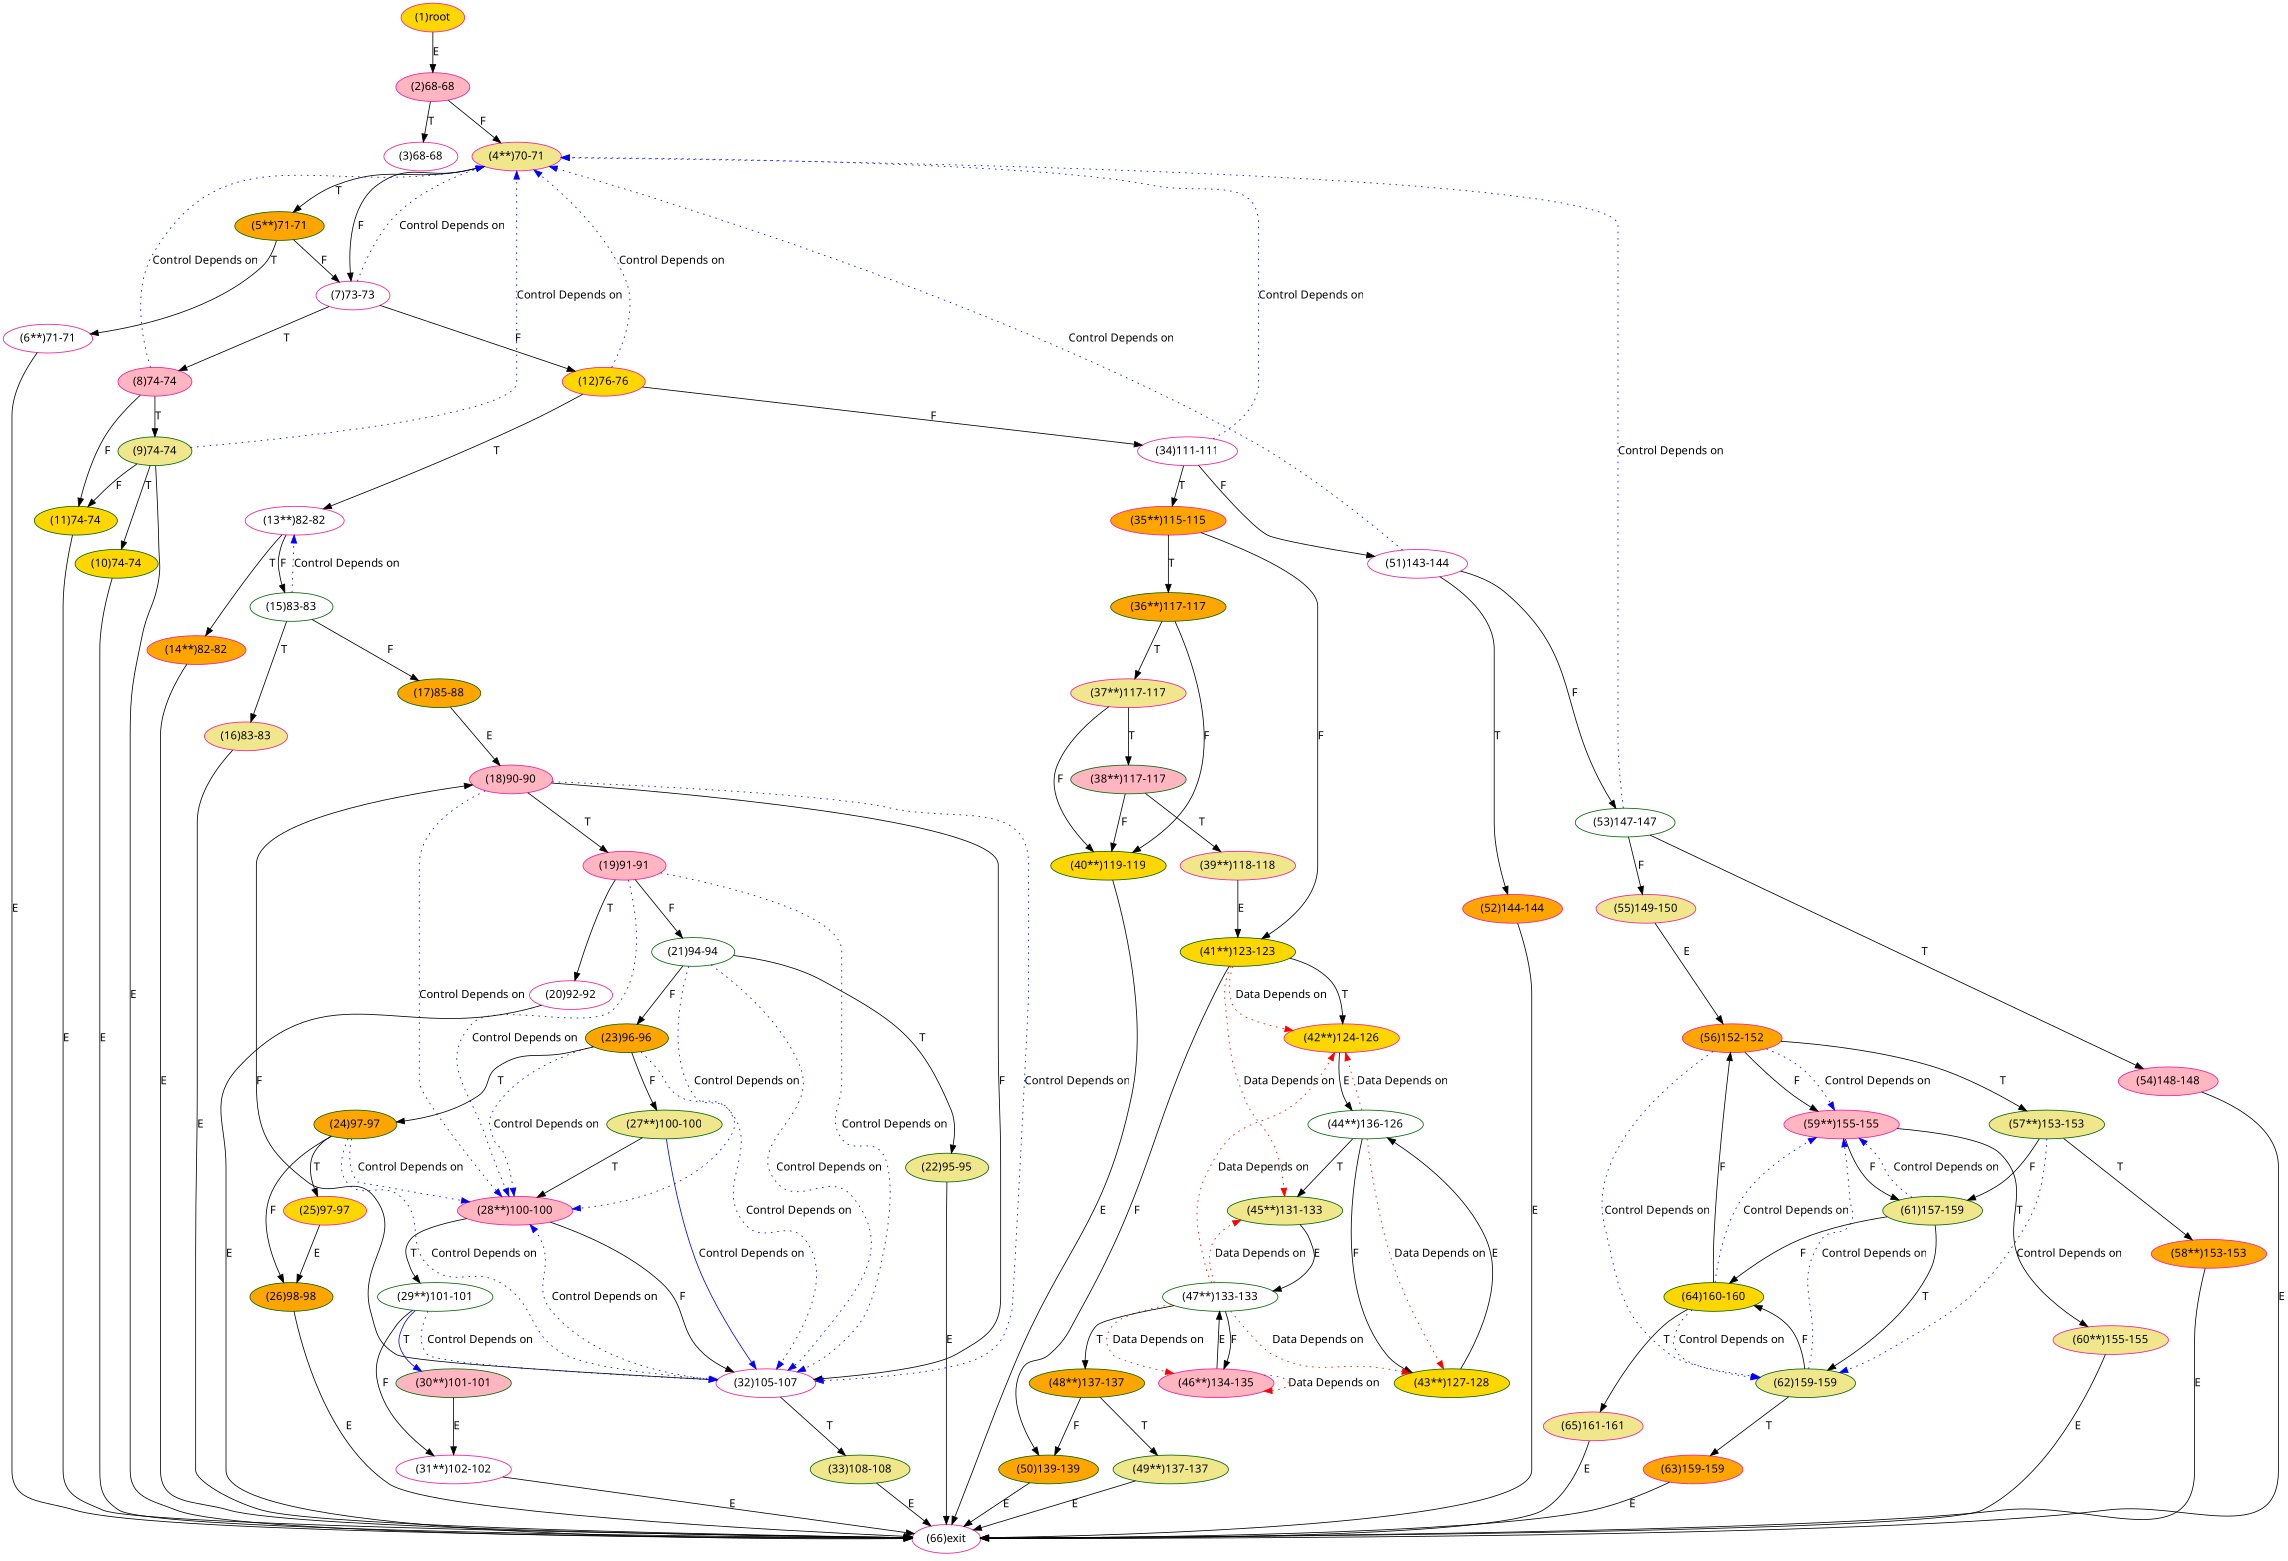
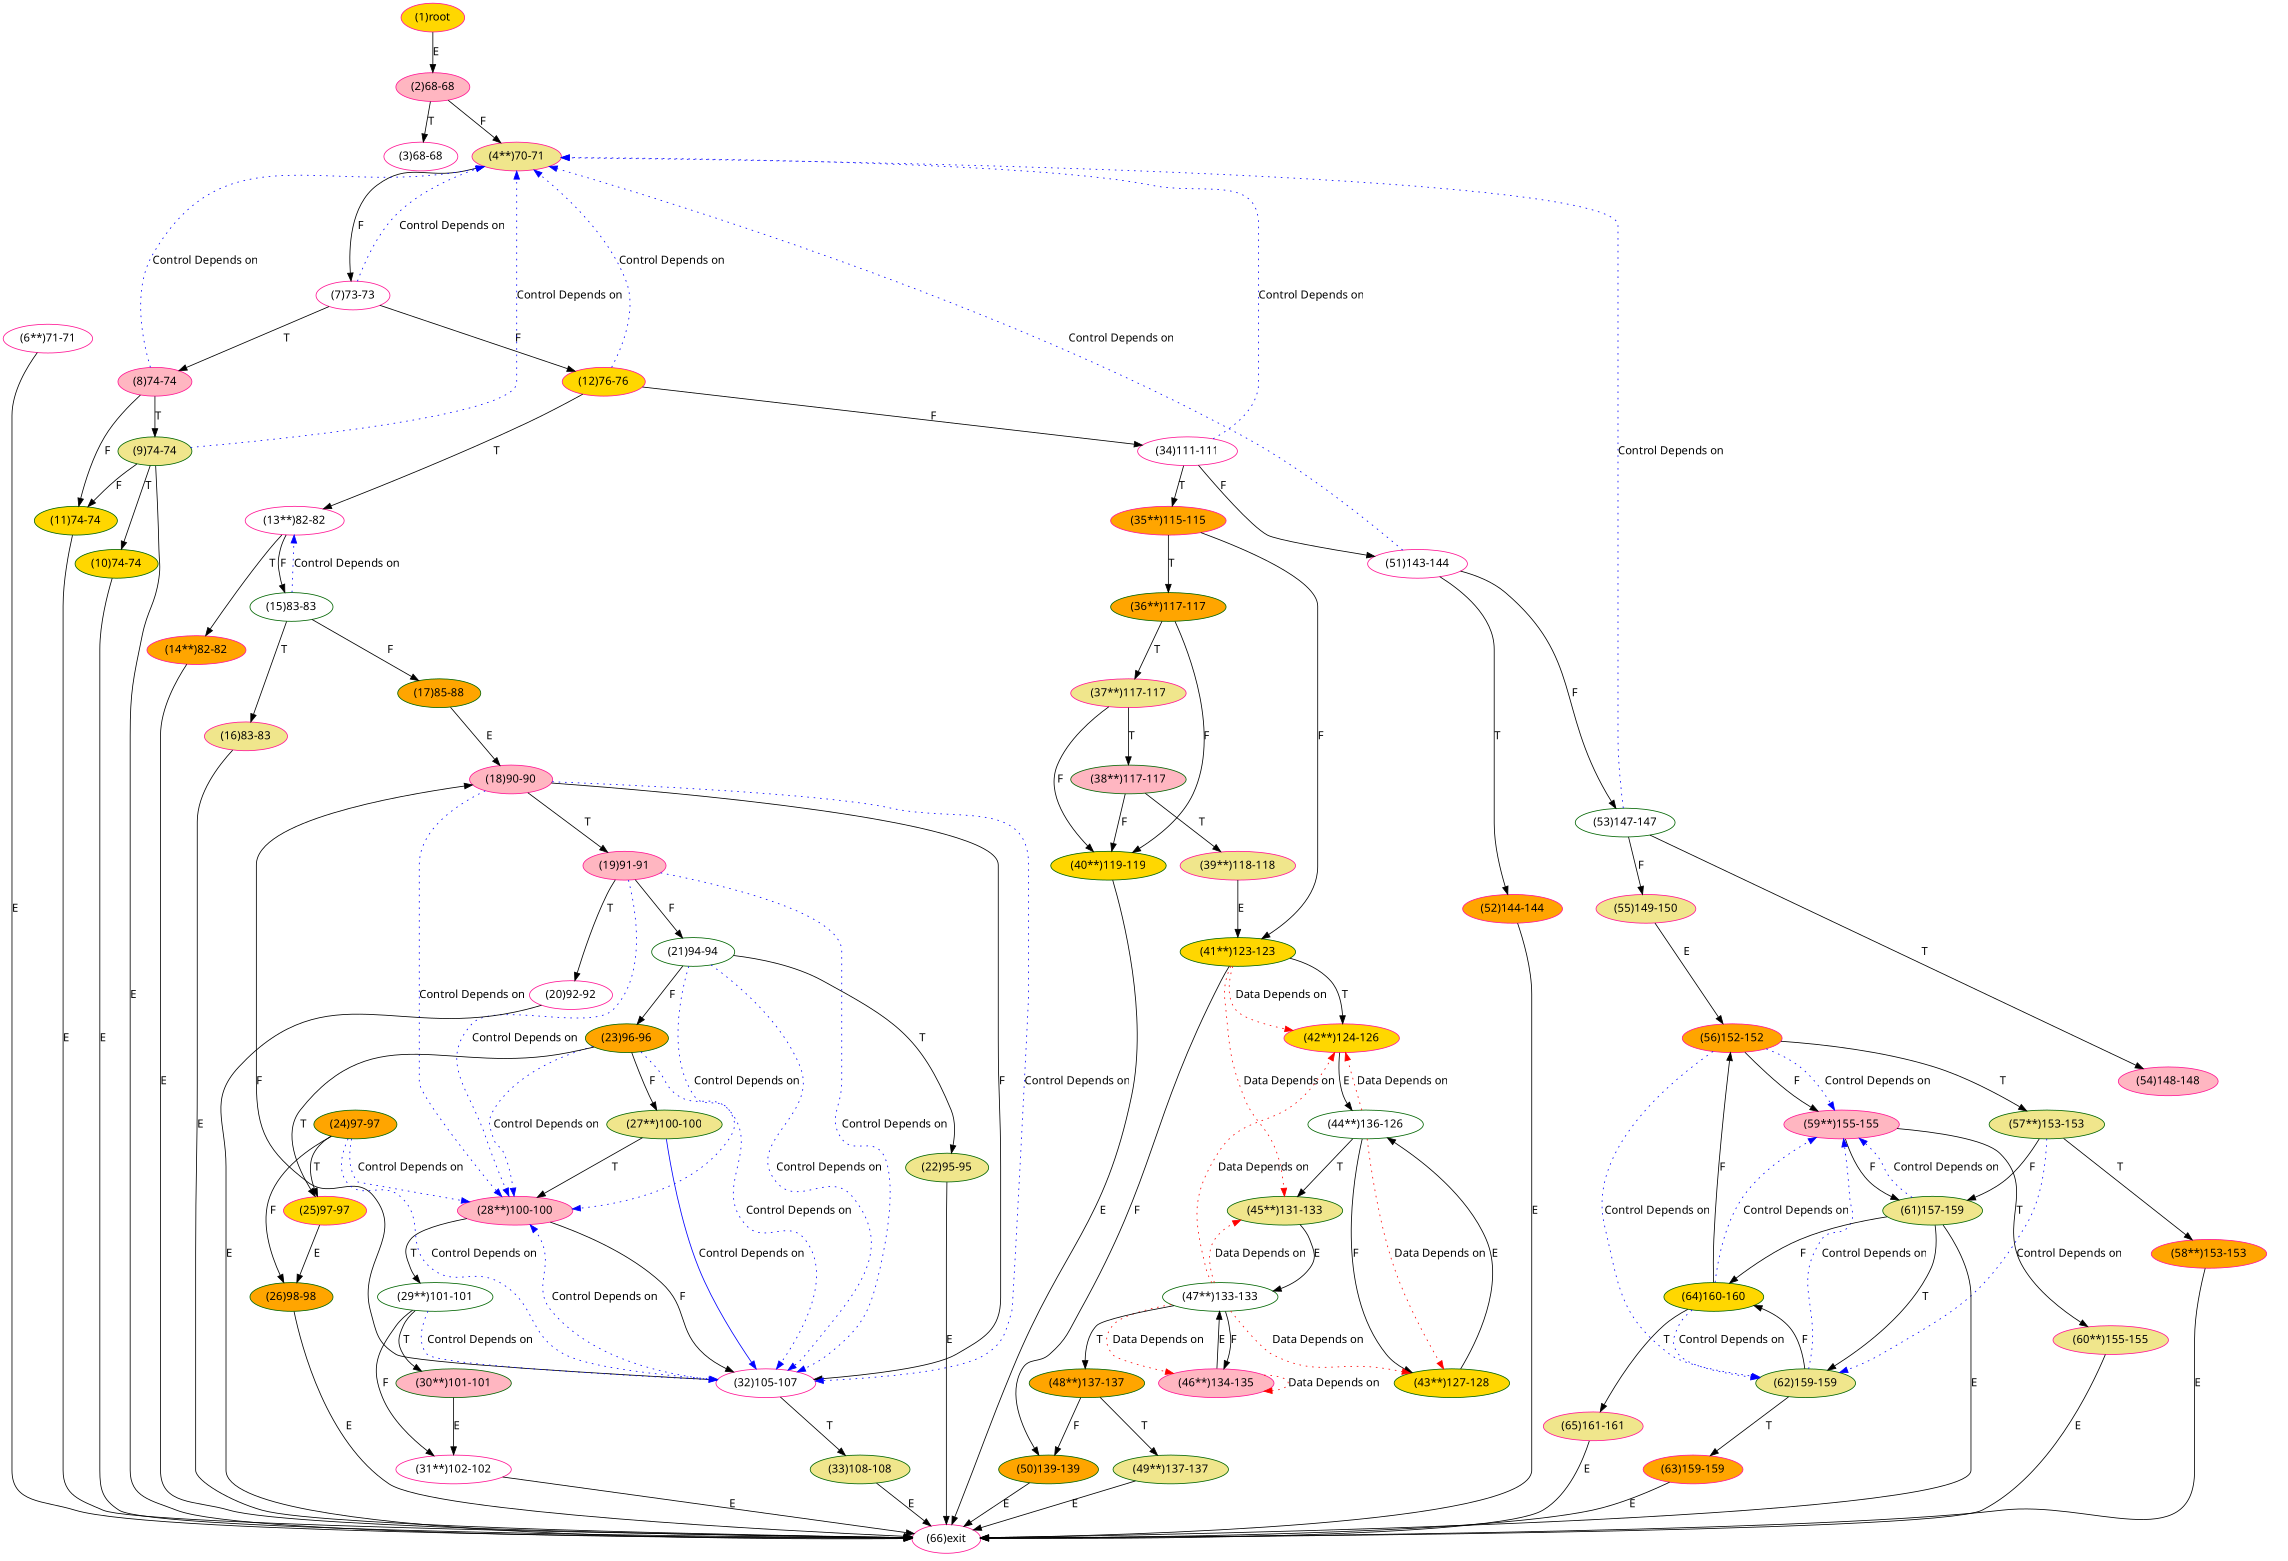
node "(5**)71-71": removed
edge "(23)96-96" -> "(24)97-97": now "(23)96-96" -> "(25)97-97"
edge "(29**)101-101" -> "(30**)101-101": color blue -> black
edge "(54)148-148" -> "(66)exit": now "(61)157-159" -> "(66)exit"
